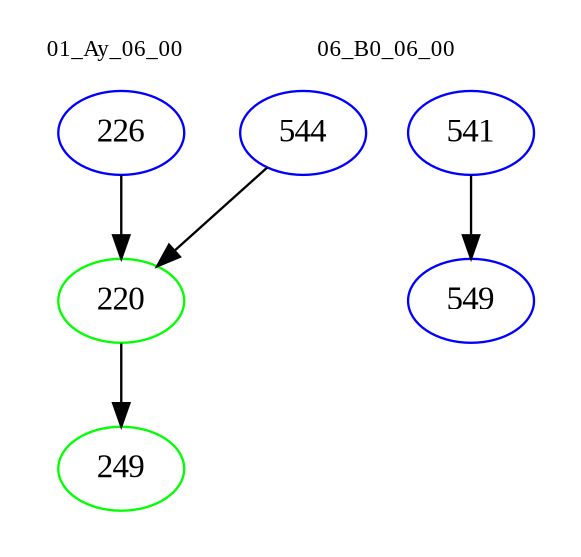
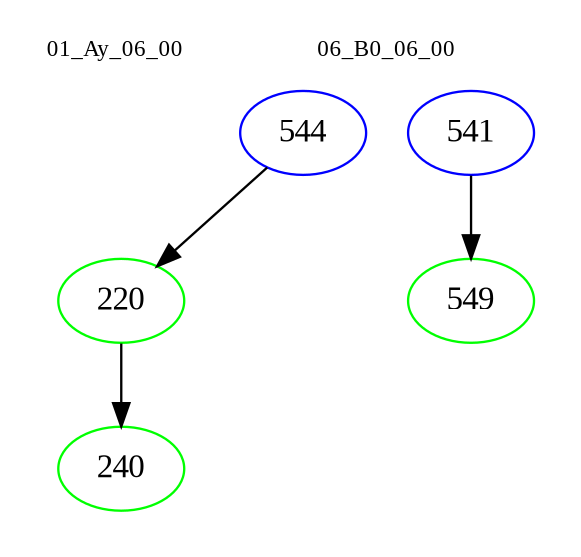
node "226": removed
node "549": color blue -> green
node "249": label "249" -> "240"
